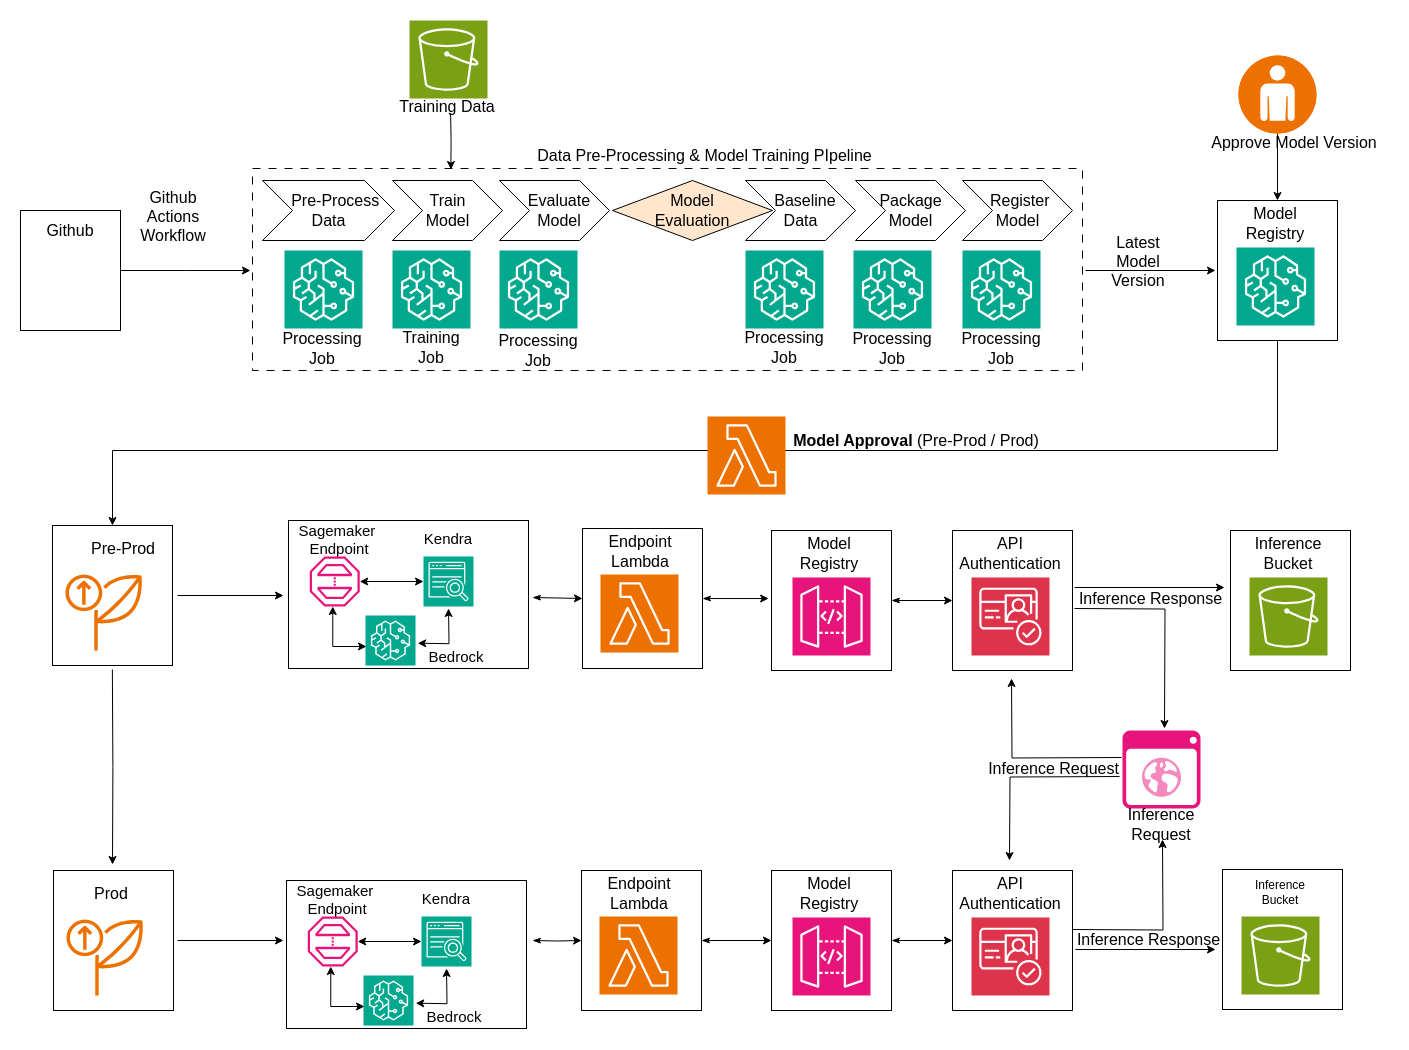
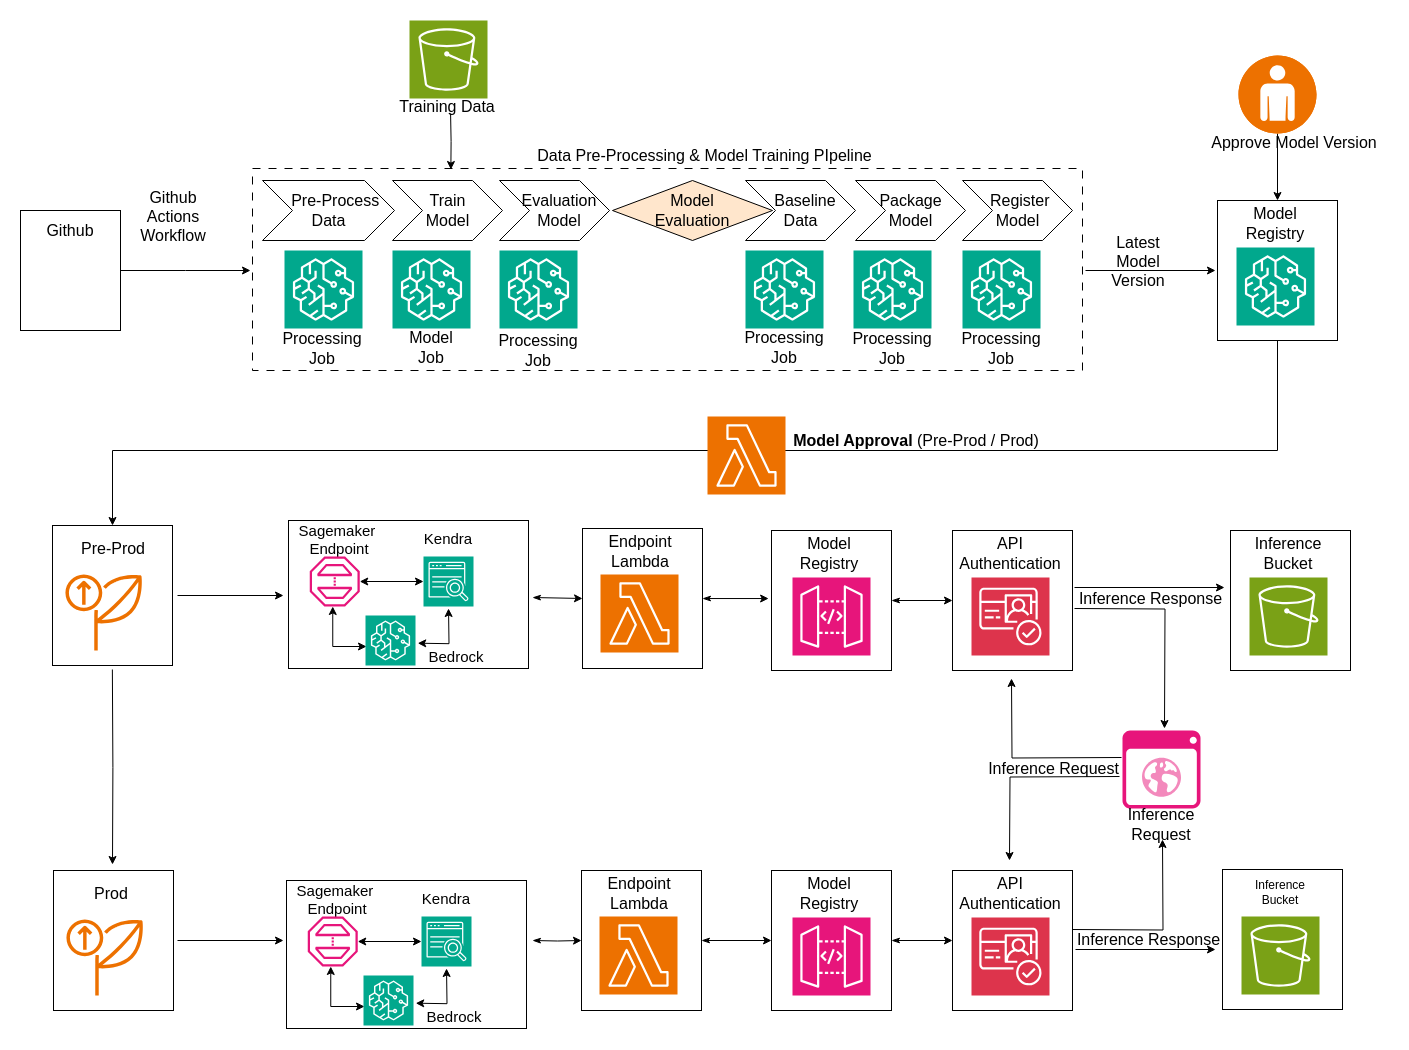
node "Evaluate Model": label "Evaluate Model" -> "Evaluation Model"
node "Training Job": label "Training Job" -> "Model Job"
node "Pre-Prod": moved (124, 548) -> (114, 548)
